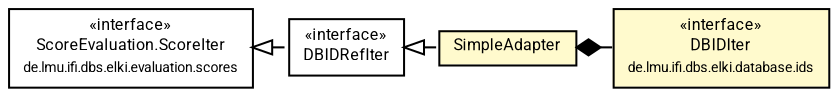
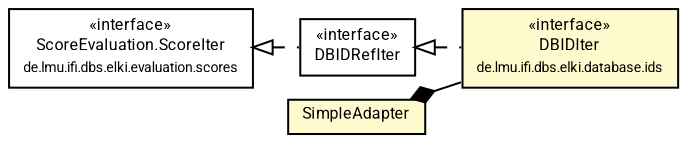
edge "SimpleAdapter" -> "DBIDRefIter": now "DBIDIter" -> "DBIDRefIter"
